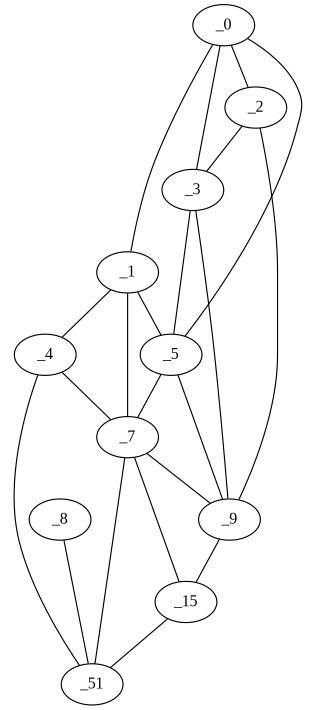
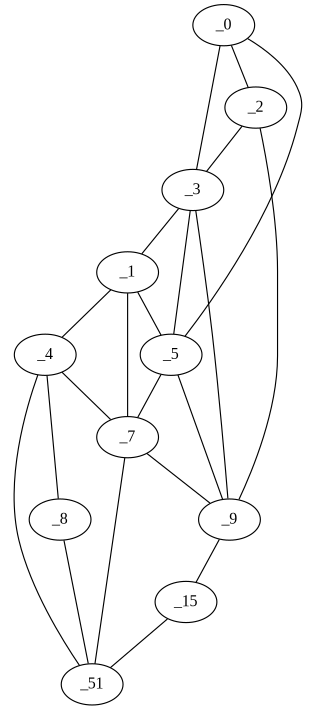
edge "_0" -- "_1": now "_3" -- "_1"
edge "_4" -- "_8": added
edge "_7" -- "_15": removed
